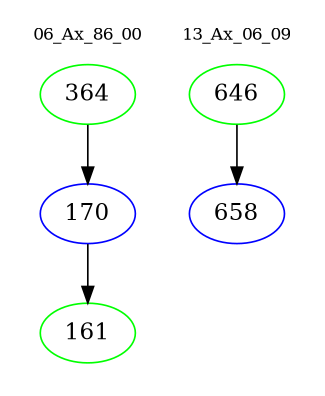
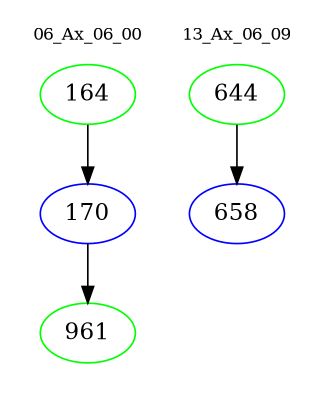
cluster "06_Ax_86_00": label "06_Ax_86_00" -> "06_Ax_06_00"
node "364": label "364" -> "164"
node "646": label "646" -> "644"
node "161": label "161" -> "961"
